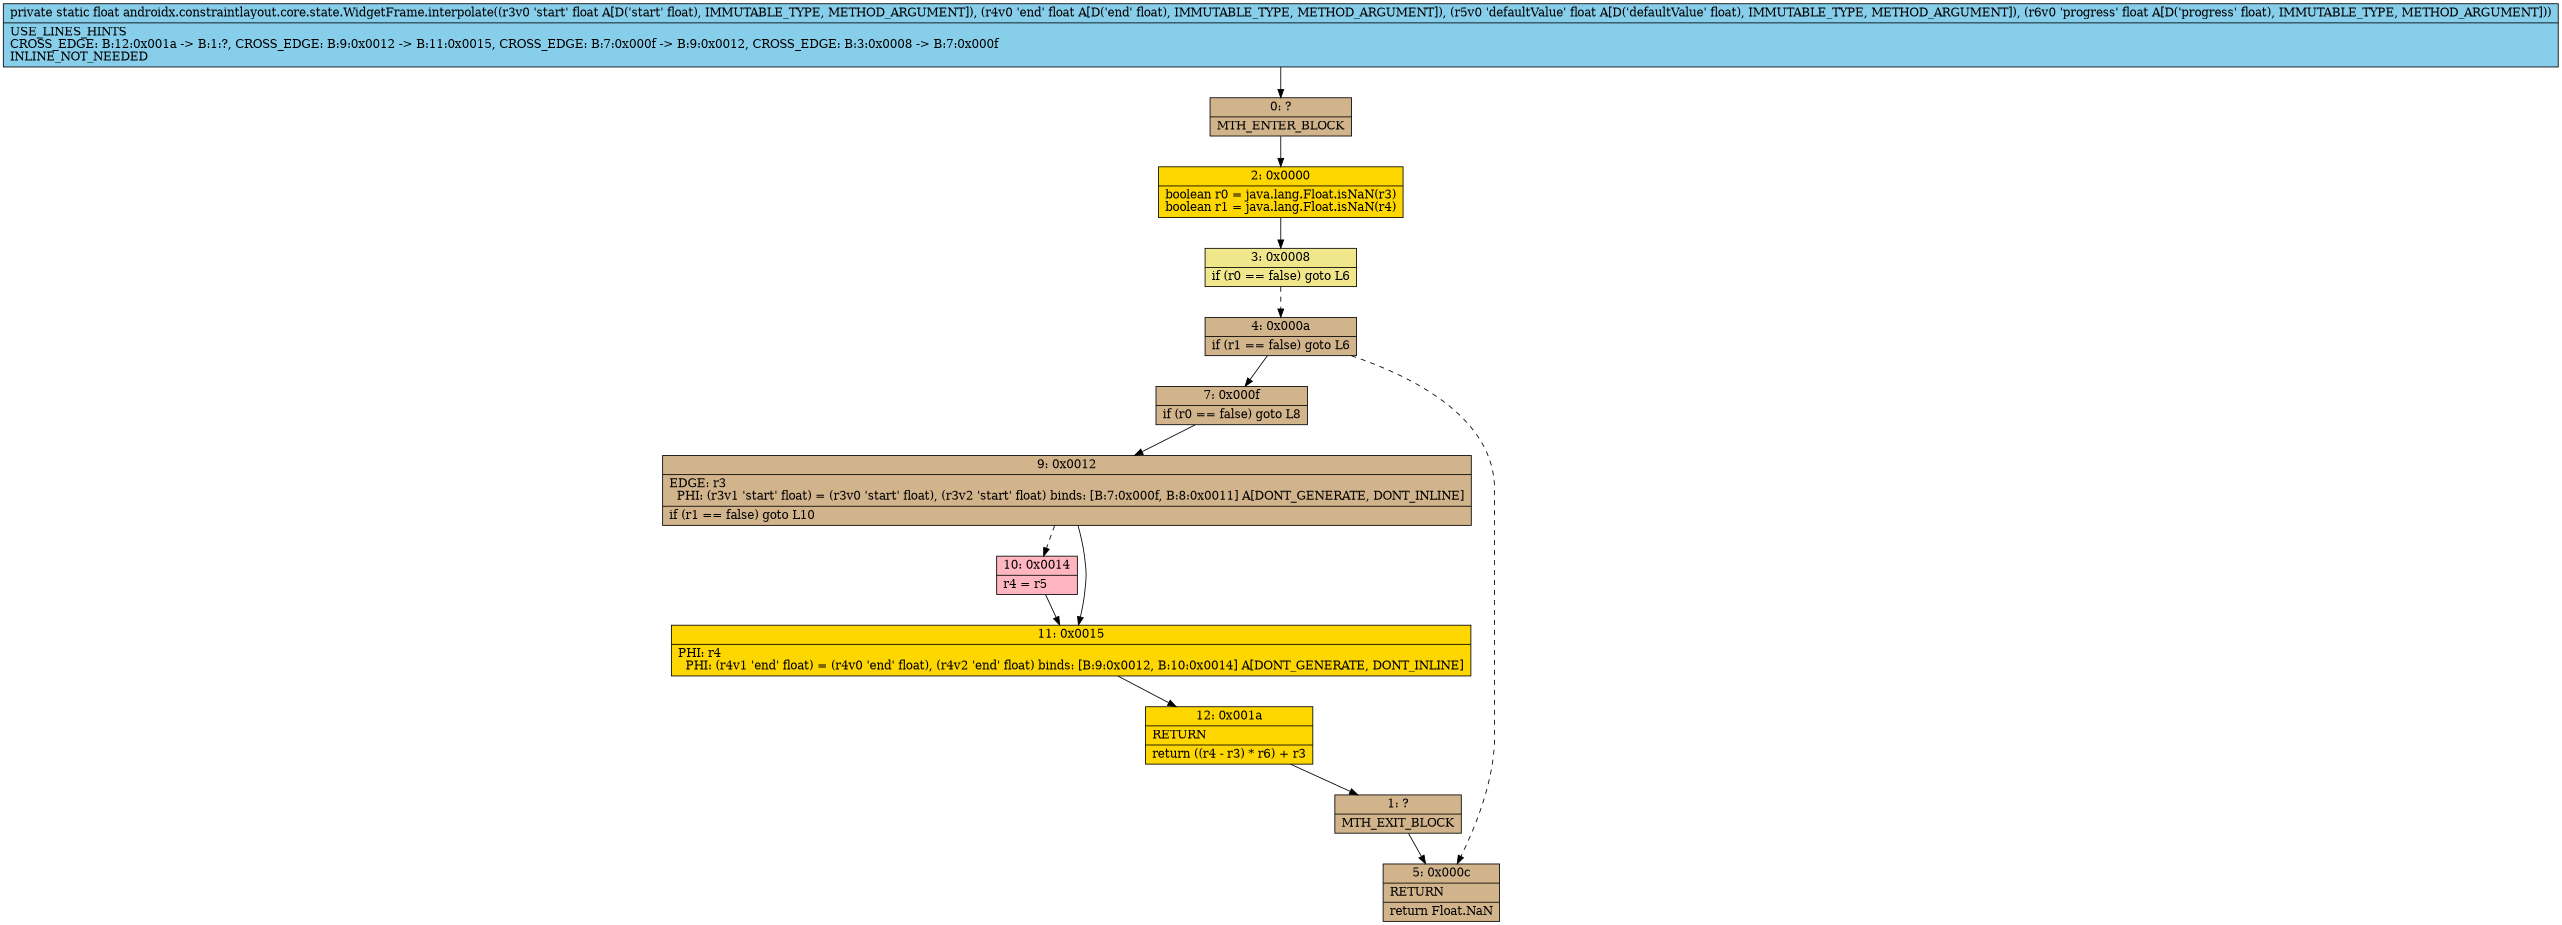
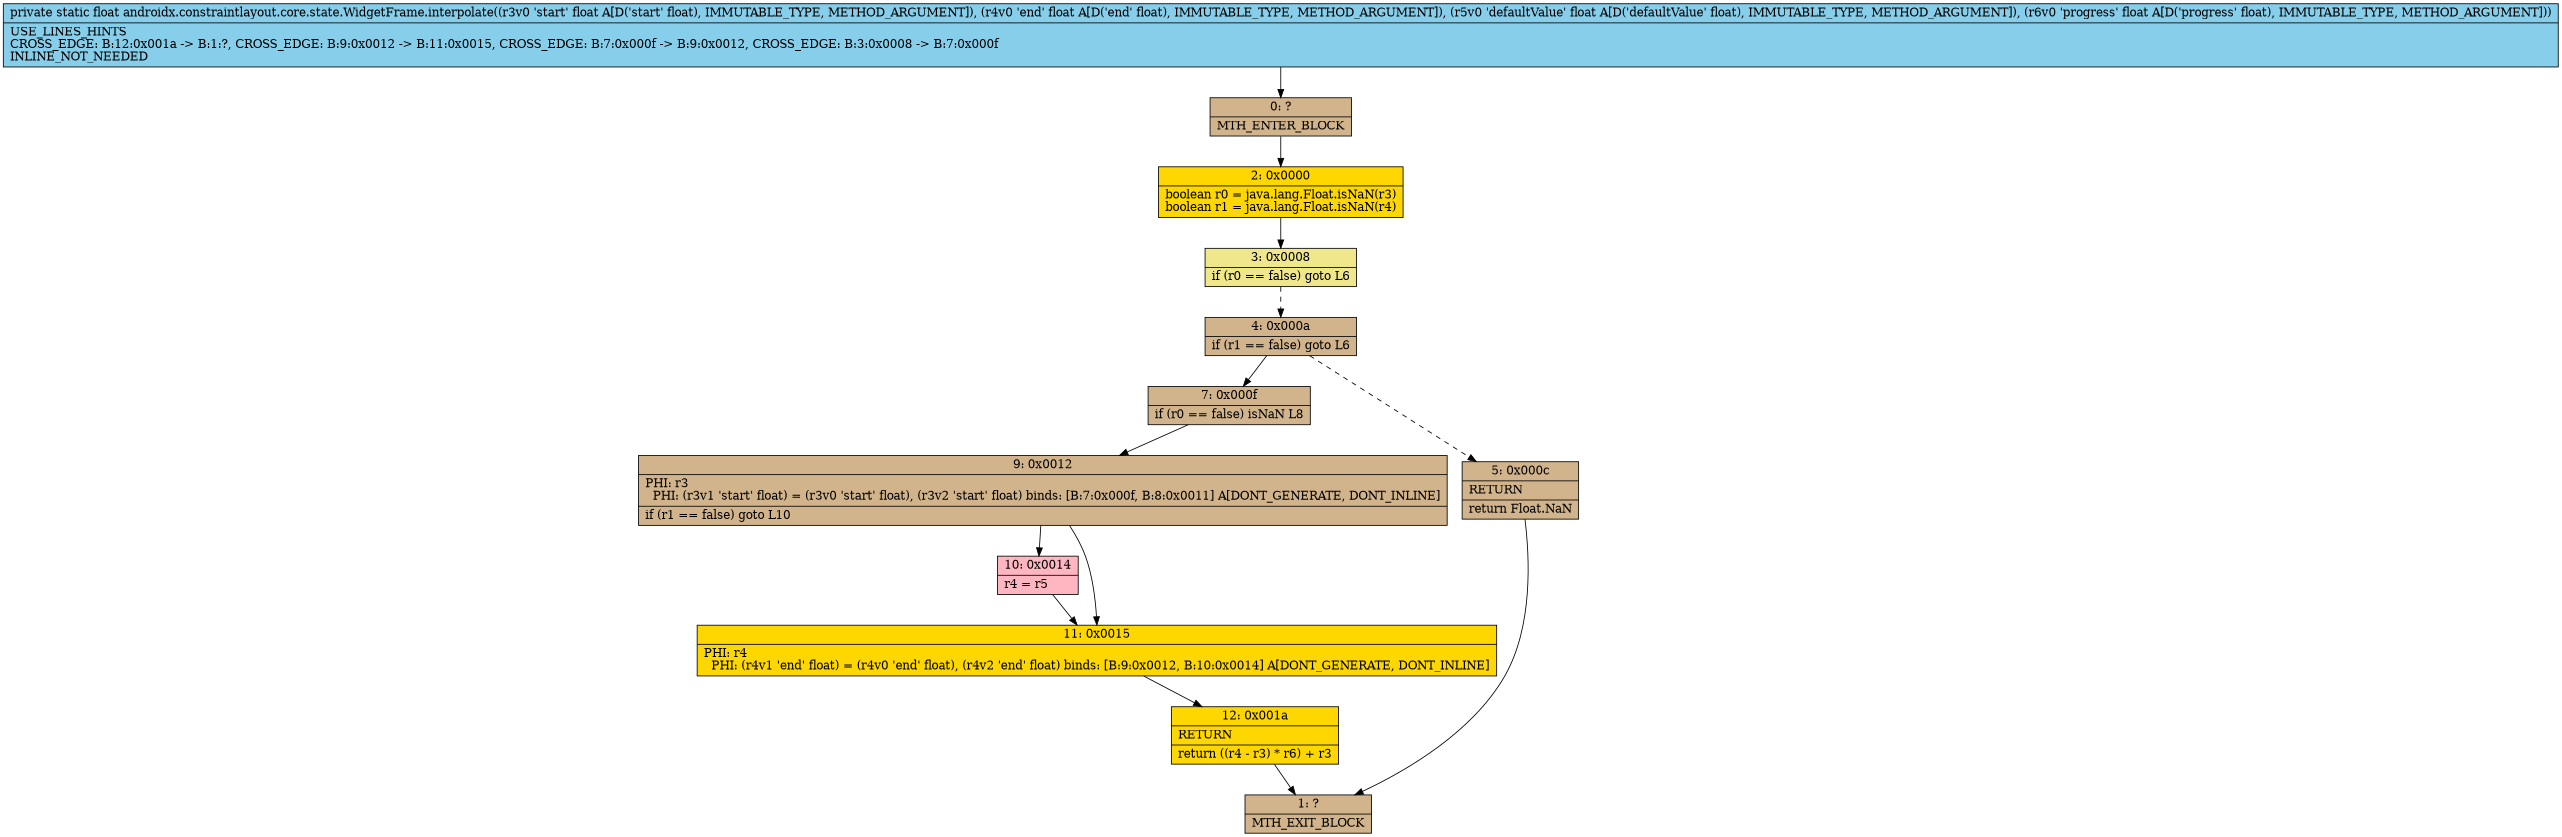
node "7: 0x000f": text "if (r0 == false) goto L8" -> "if (r0 == false) isNaN L8"
node "9: 0x0012": text "EDGE: r3" -> "PHI: r3"
edge "9: 0x0012" -> "10: 0x0014": style dashed -> solid
edge "1: ?" -> "5: 0x000c": reversed
